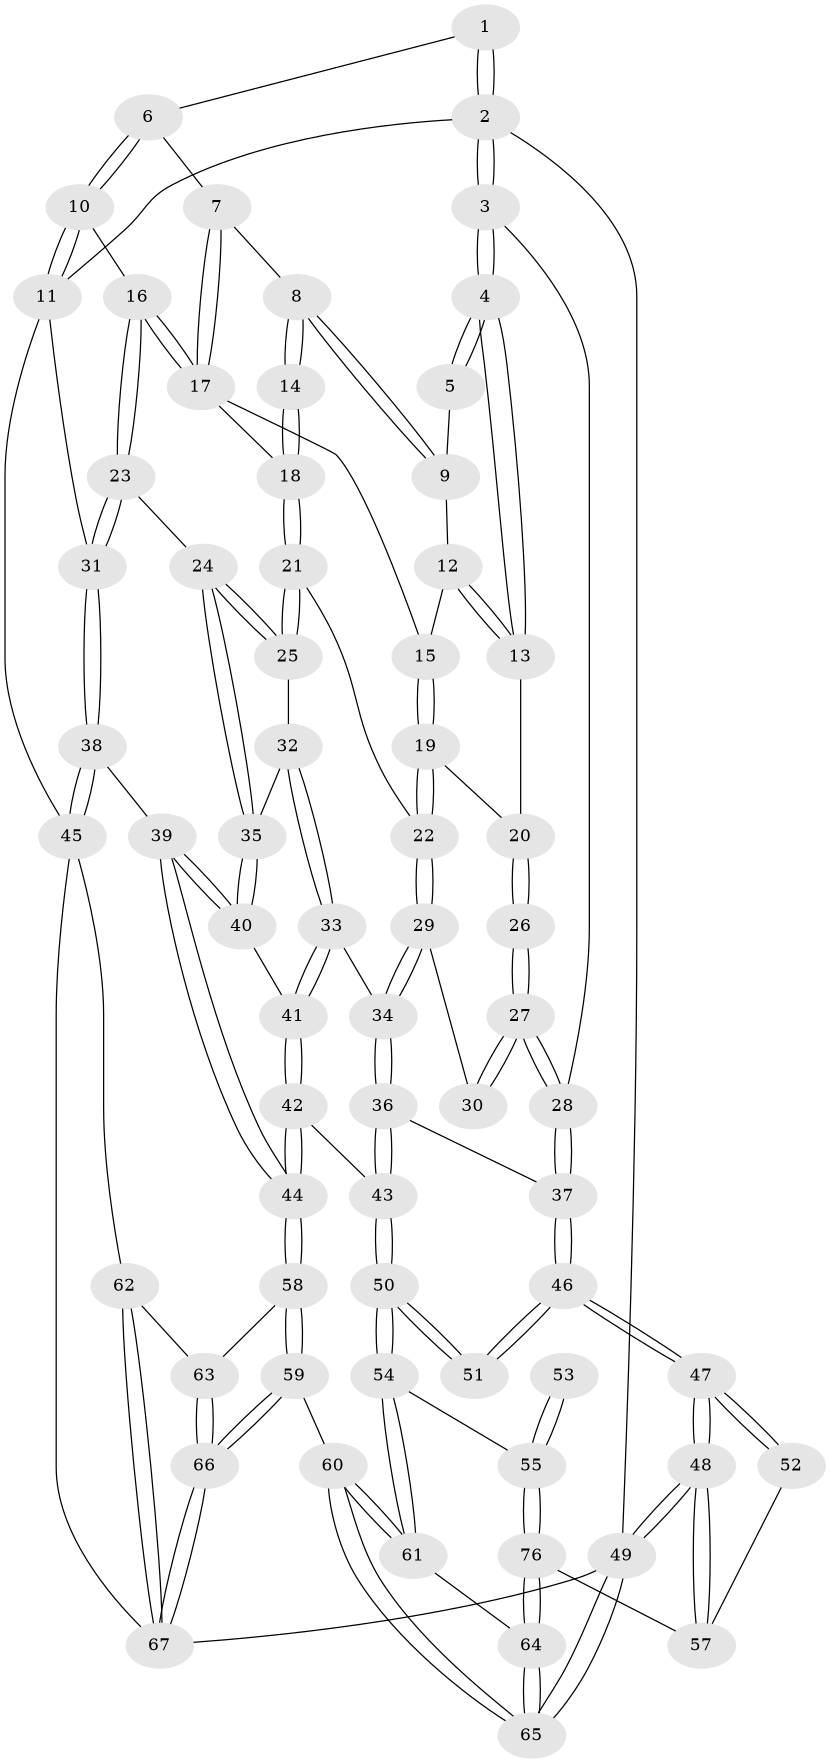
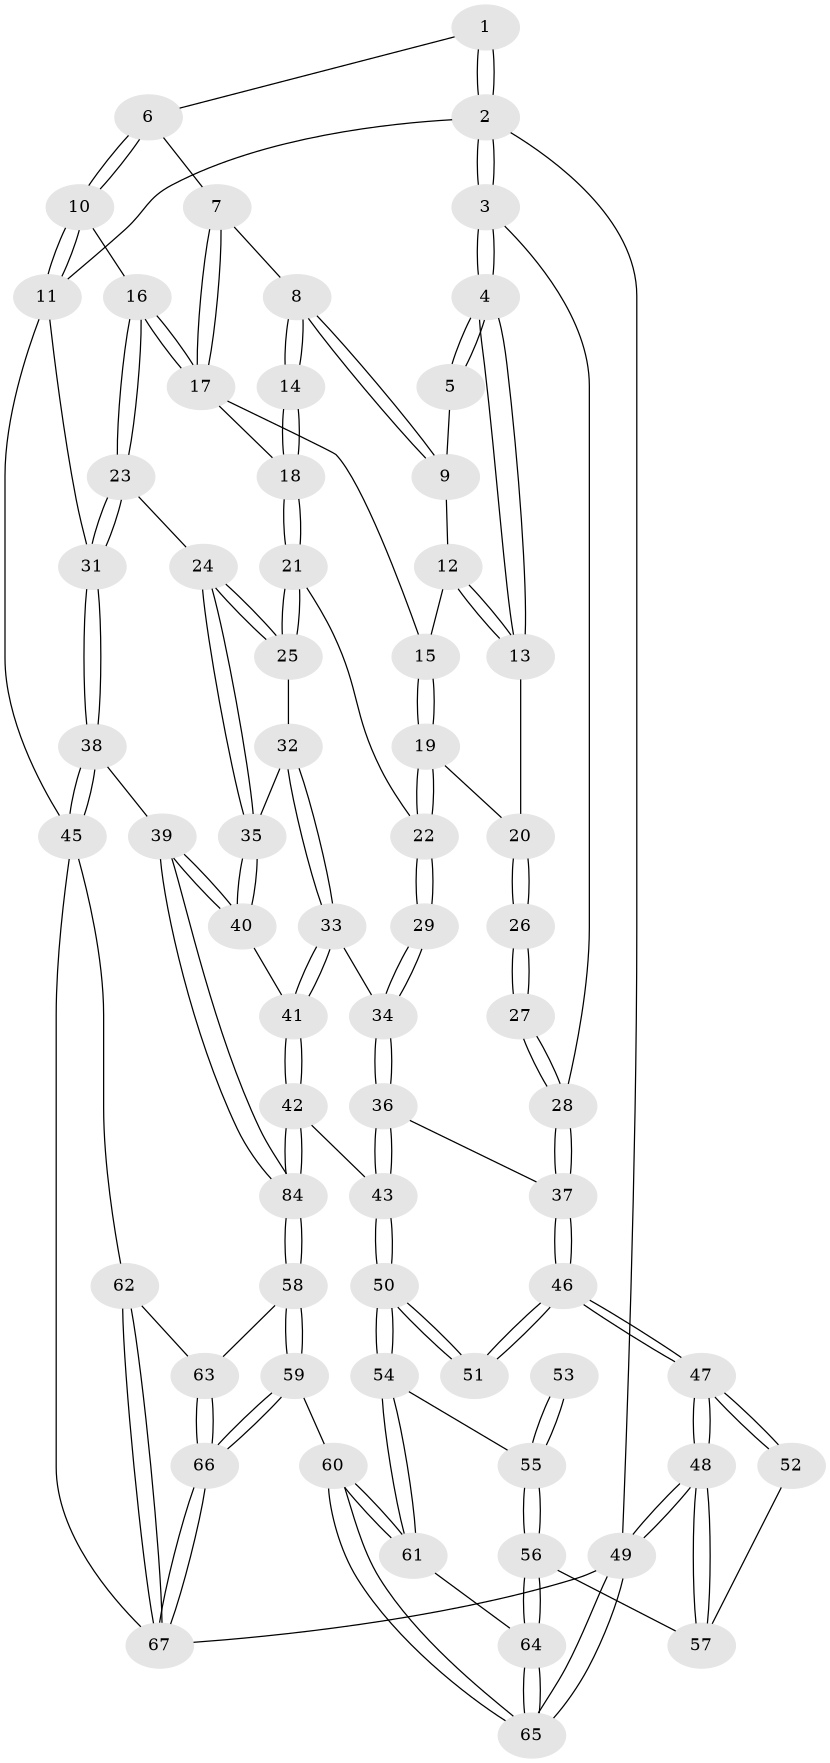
node "30": removed
node "44": label "44" -> "84"
node "76": label "76" -> "56"
